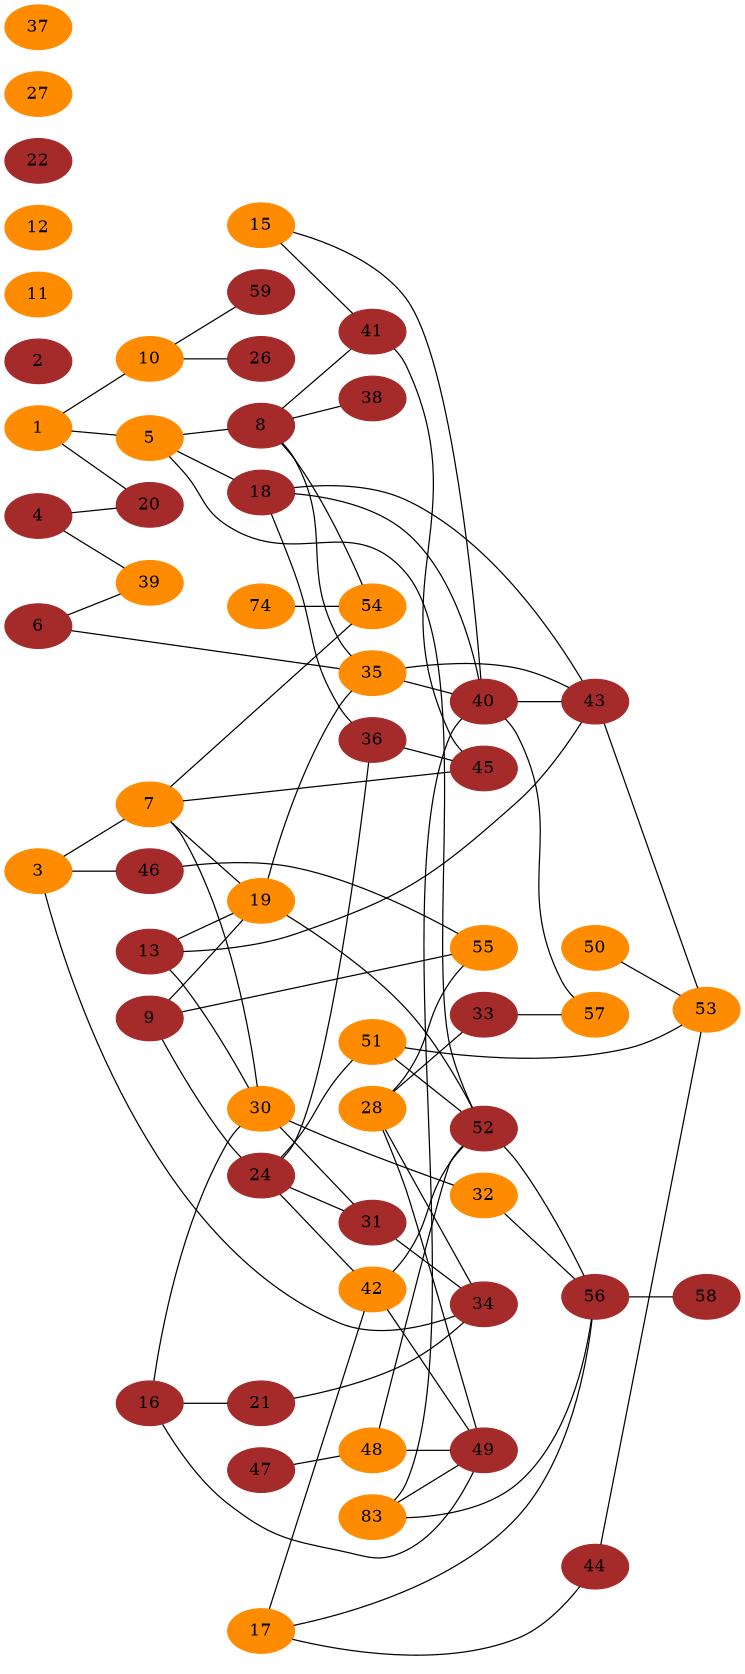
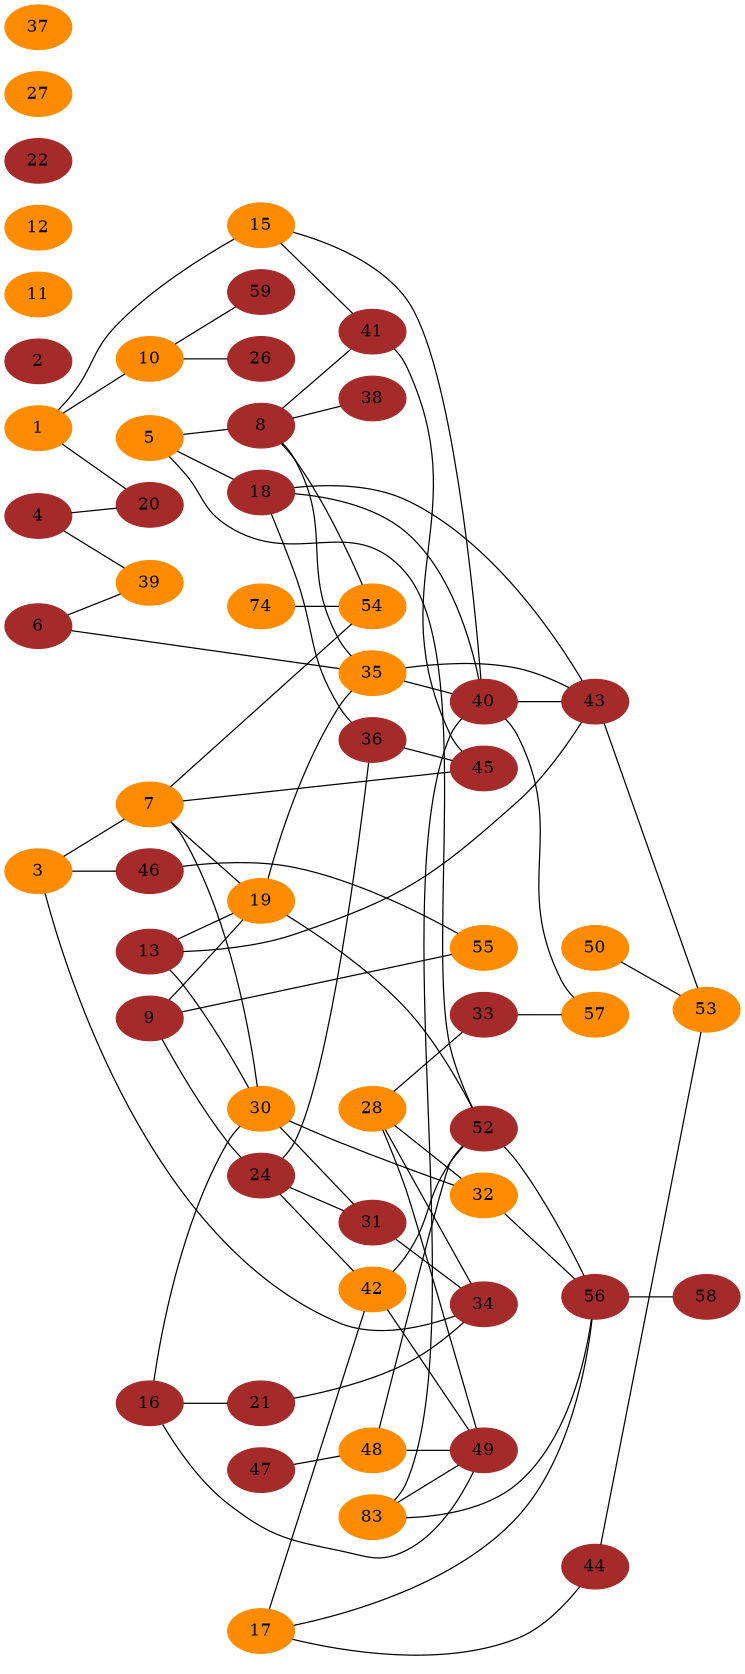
edge "1" -- "5": now "1" -- "15"
edge "55" -- "28": now "32" -- "28"
node "51": removed
